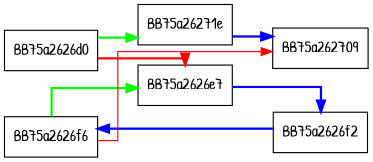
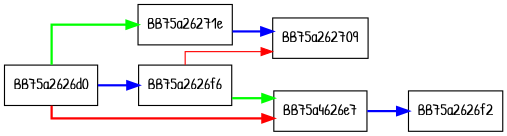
node "BB75a2626e7": label "BB75a2626e7" -> "BB75a4626e7"
edge "BB75a2626f2" -> "BB75a2626f6": now "BB75a2626d0" -> "BB75a2626f6"
